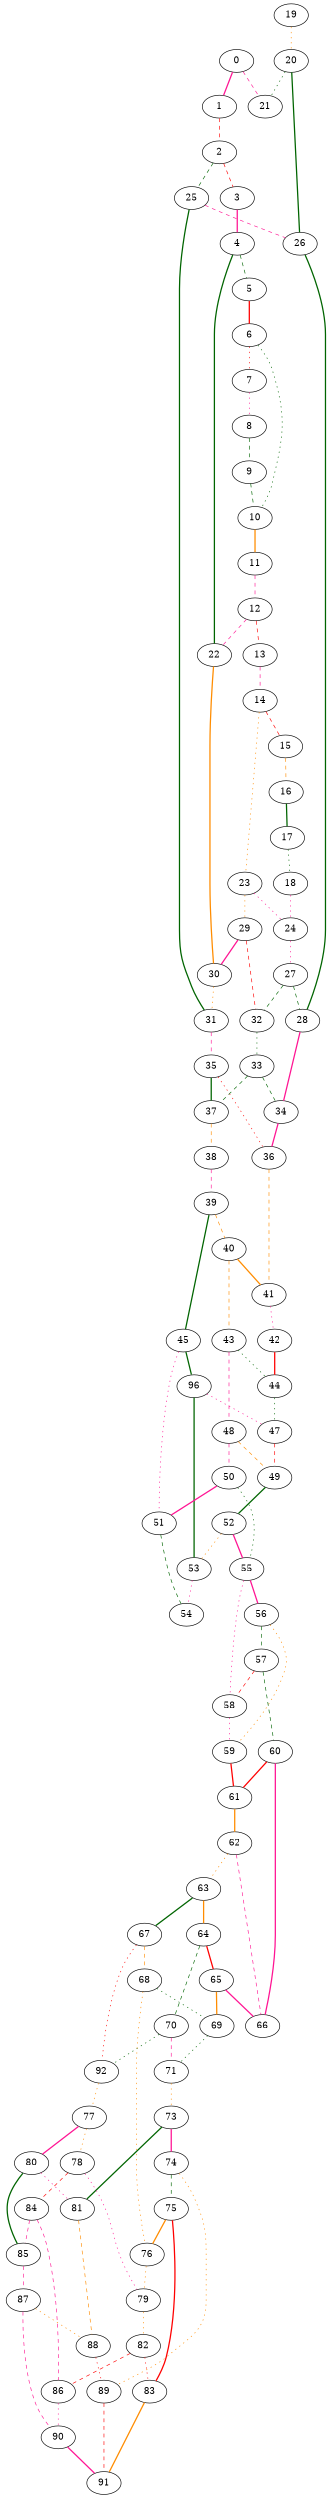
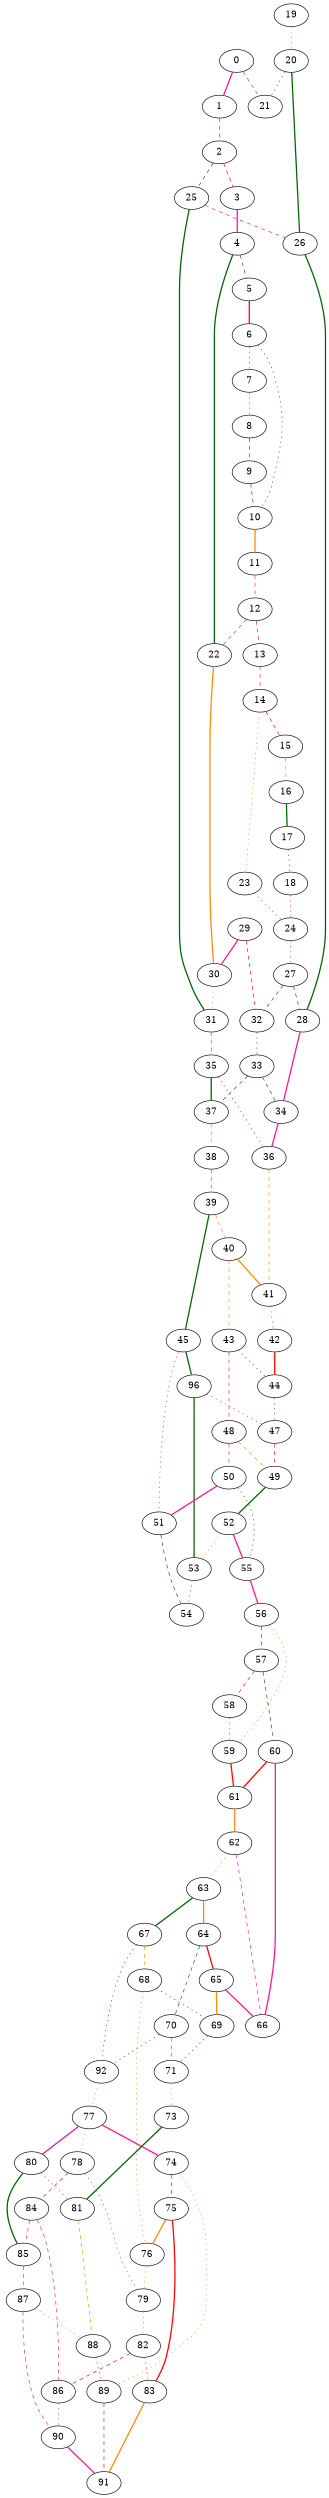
edge "23" -- "29": removed
edge "55" -- "58": removed
edge "73" -- "74": now "77" -- "74"
